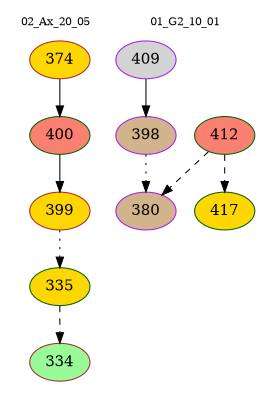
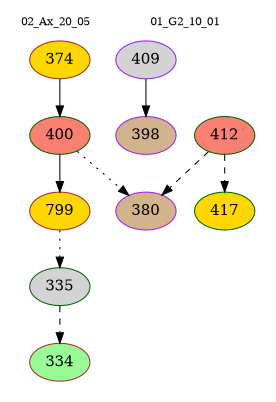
edge "398" -> "380": now "400" -> "380"
node "399": label "399" -> "799"
node "335": fillcolor gold -> lightgrey
